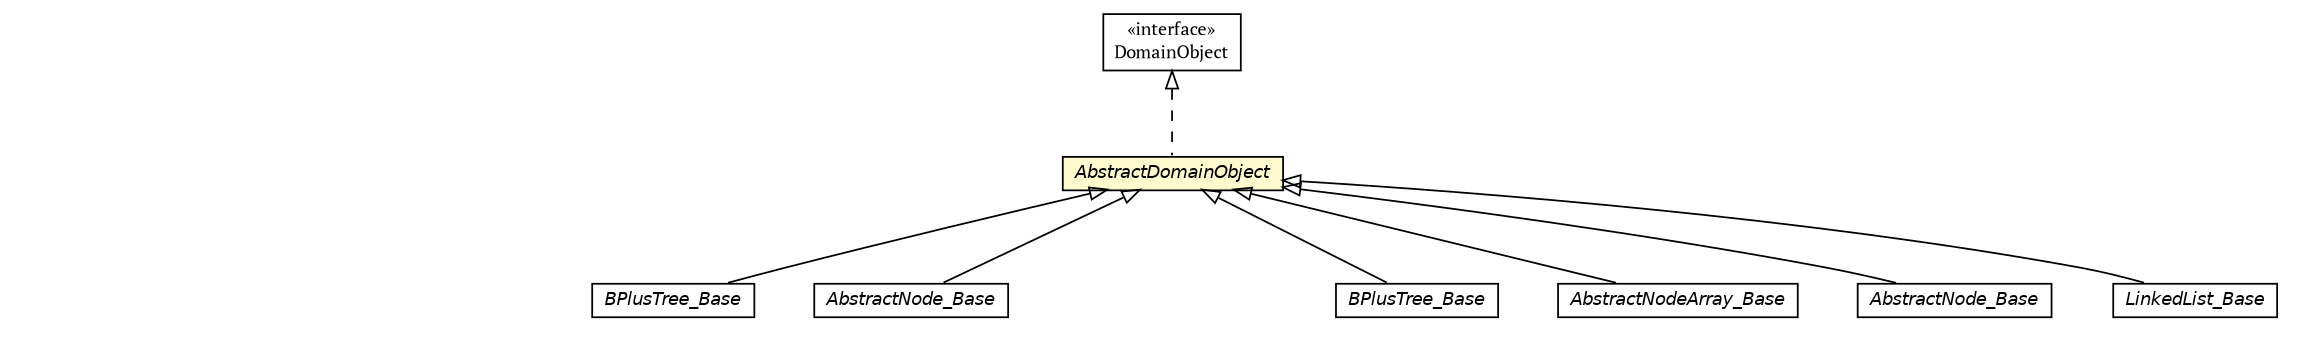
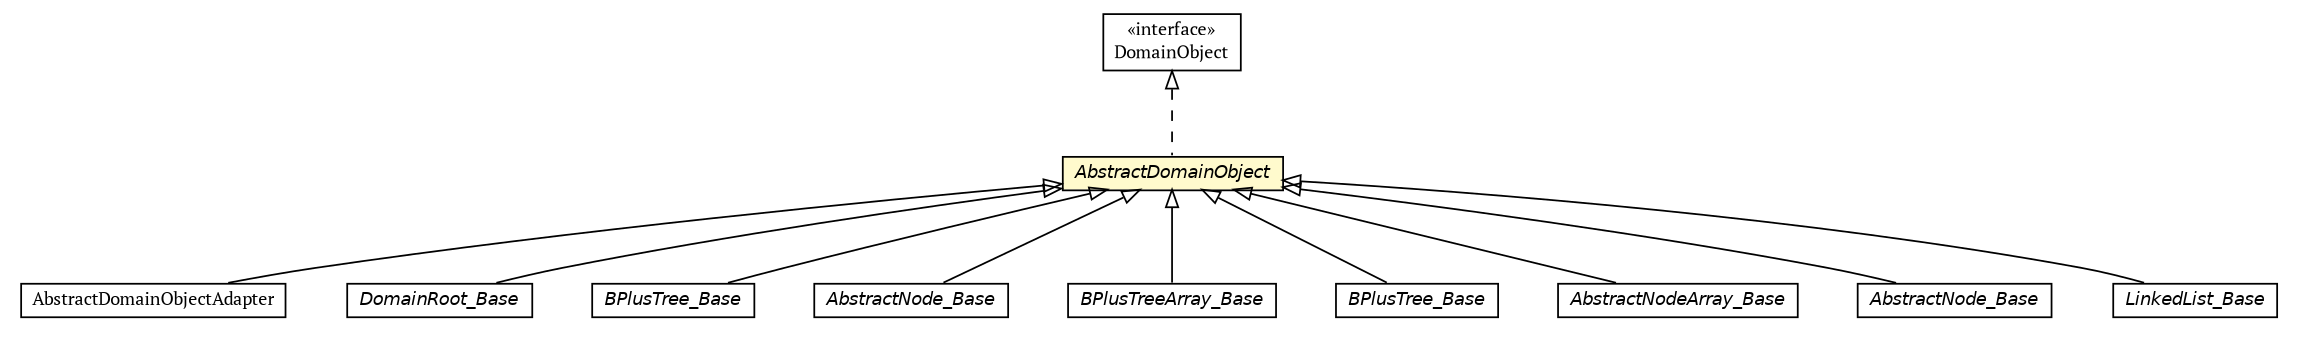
node "AbstractDomainObjectAdapter": added
node "DomainRoot_Base": added
node "BPlusTreeArray_Base": added
